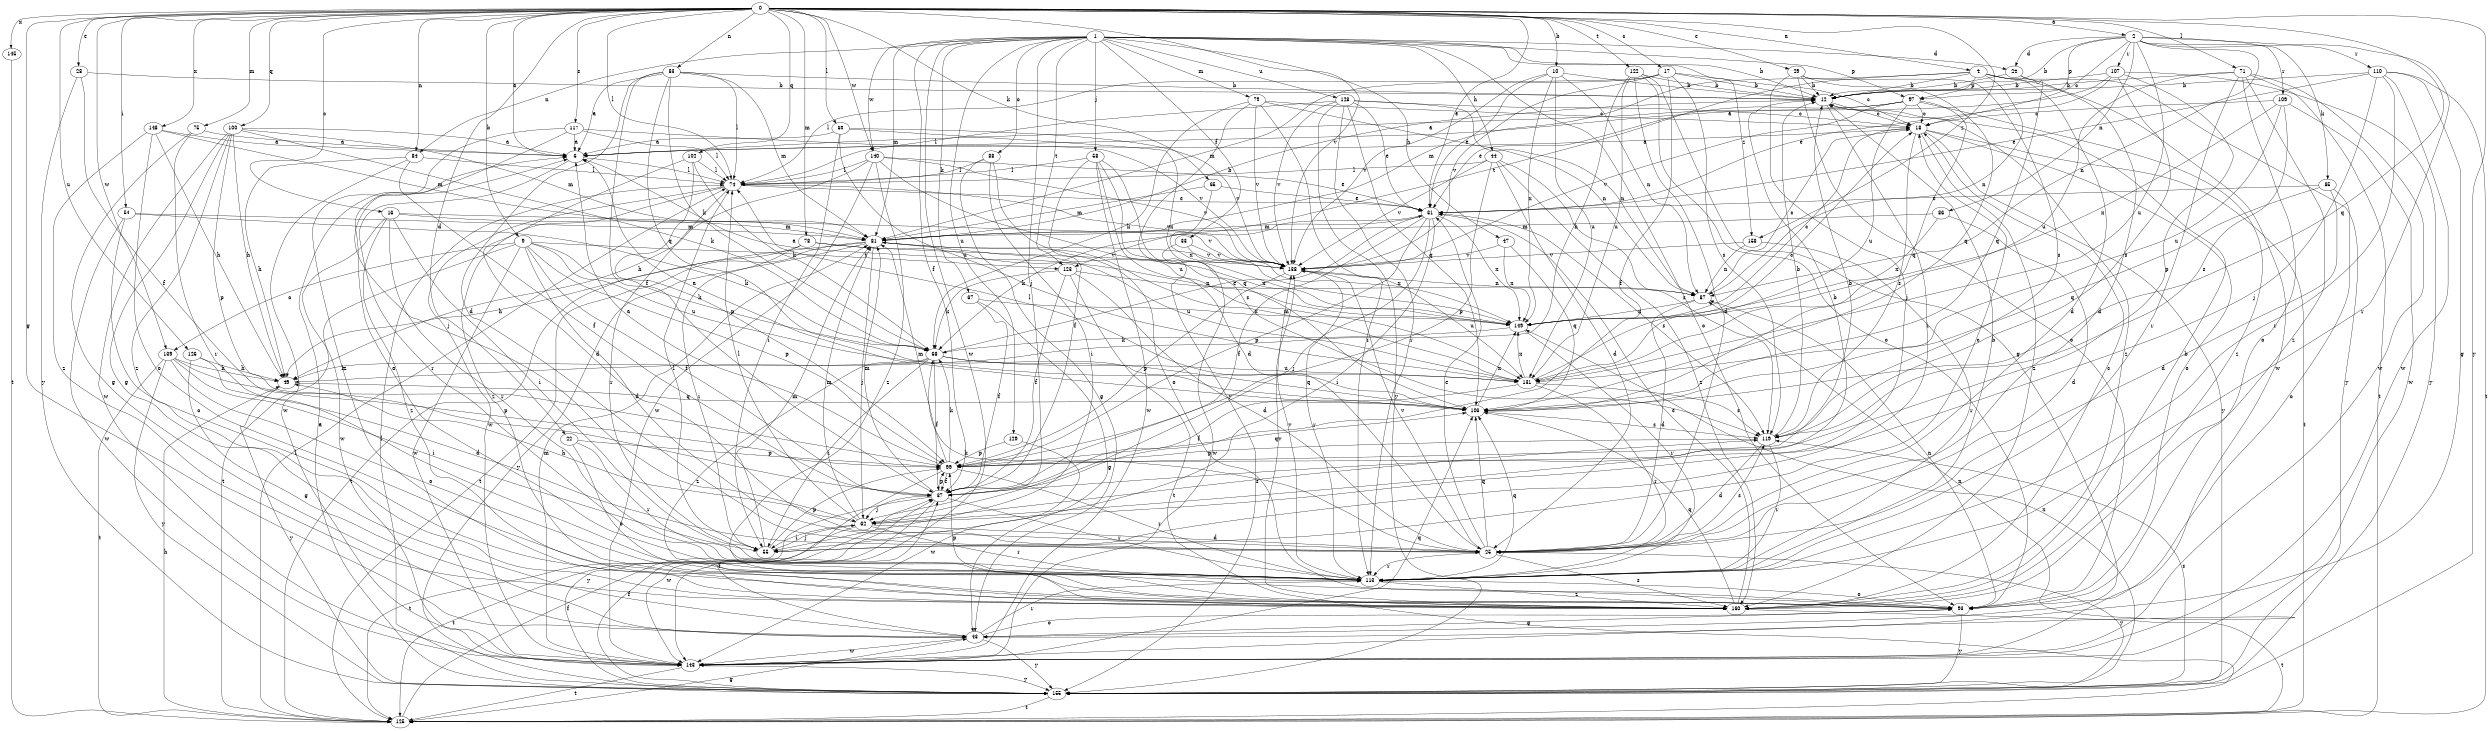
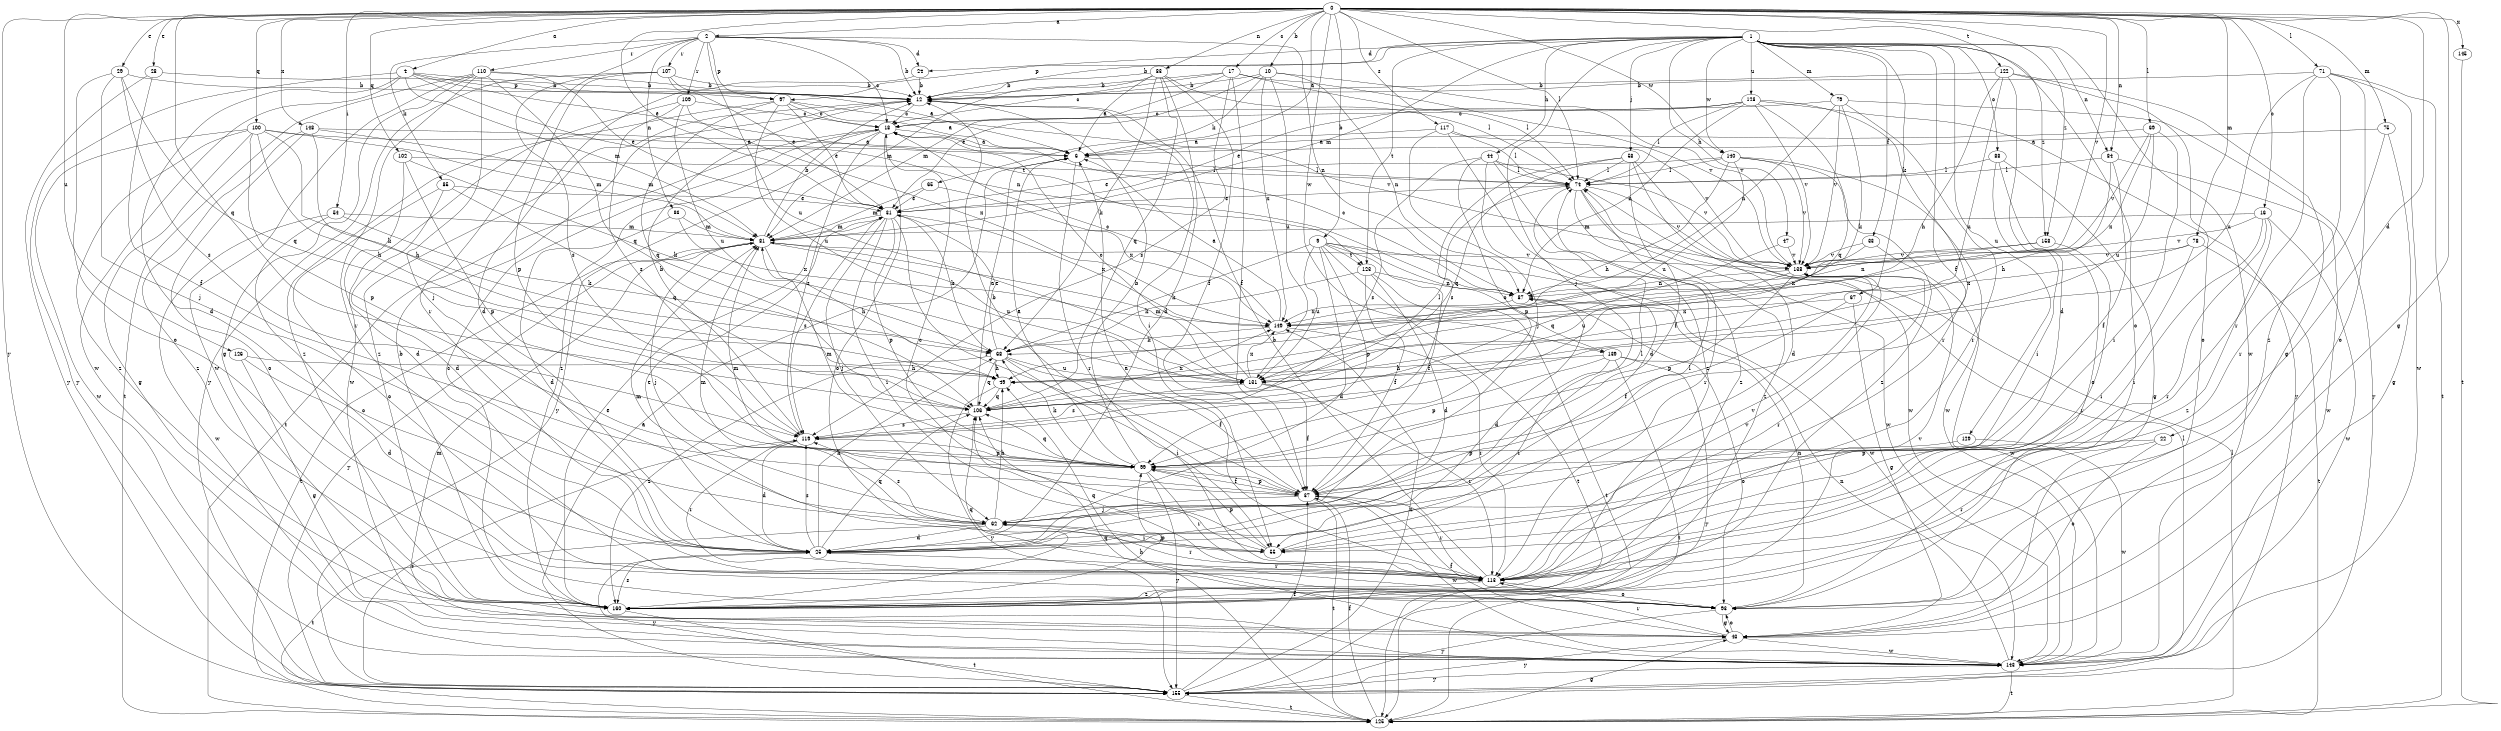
edge "0" -> "65": now "10" -> "65"
edge "47" -> "149": removed, label "x"
edge "24" -> "106": now "110" -> "106"
